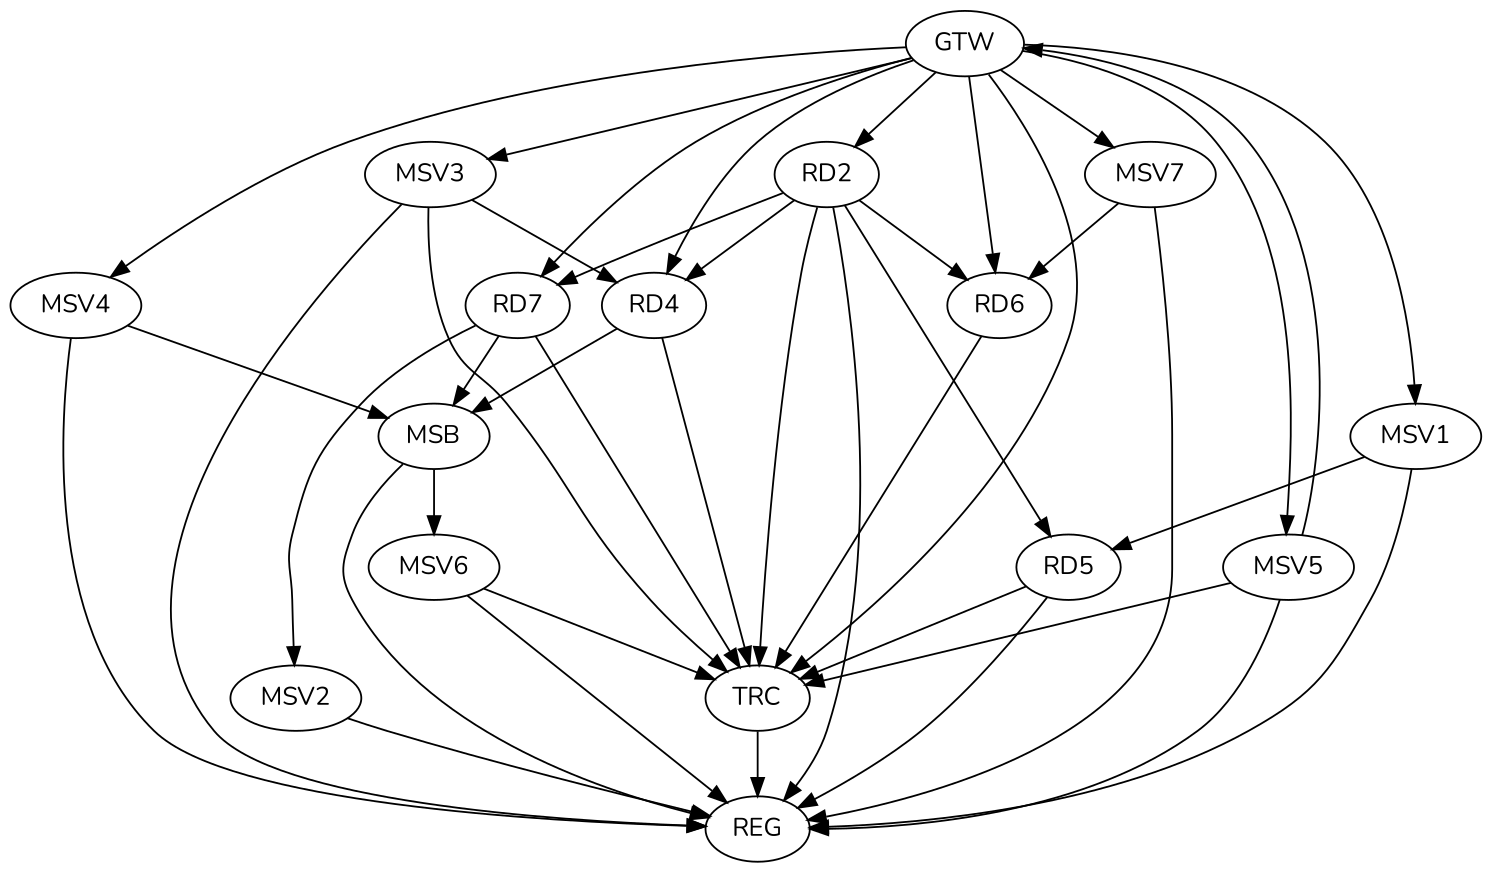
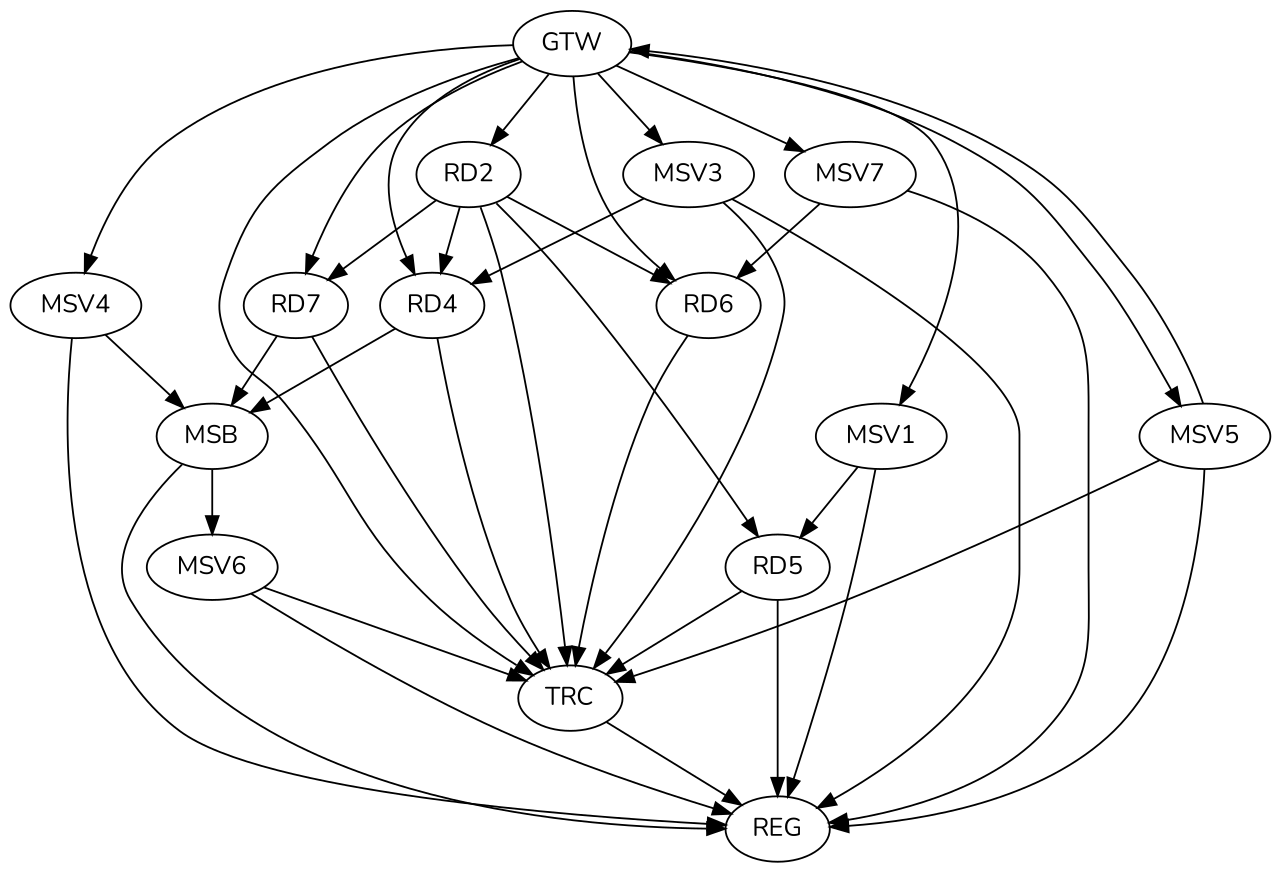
edge "RD2" -> "REG": removed
node "MSV2": removed
